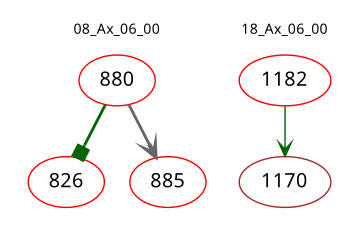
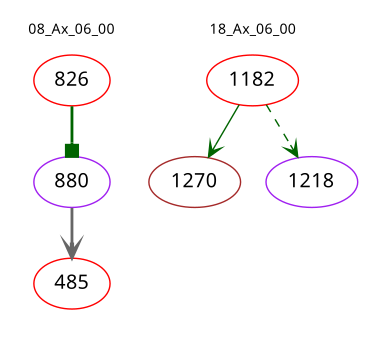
node "880": color red -> purple
edge "880" -> "826": reversed
node "885": label "885" -> "485"
node "1170": label "1170" -> "1270"
node "1218": added
